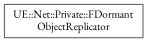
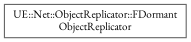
node "UE::Net::Private::FDormant ObjectReplicator": label "UE::Net::Private::FDormant ObjectReplicator" -> "UE::Net::ObjectReplicator::FDormant ObjectReplicator"
